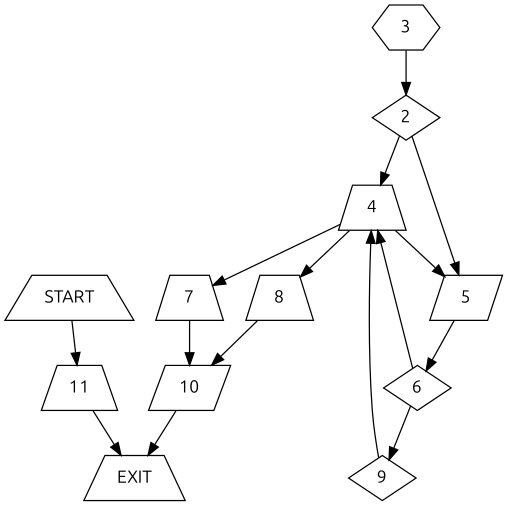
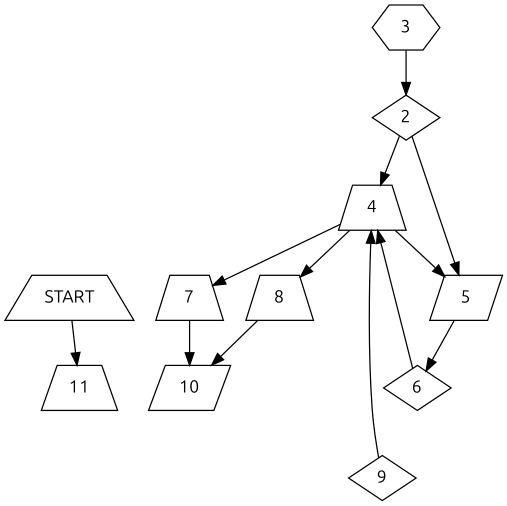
edge "6" -> "9": removed
node "EXIT": removed
